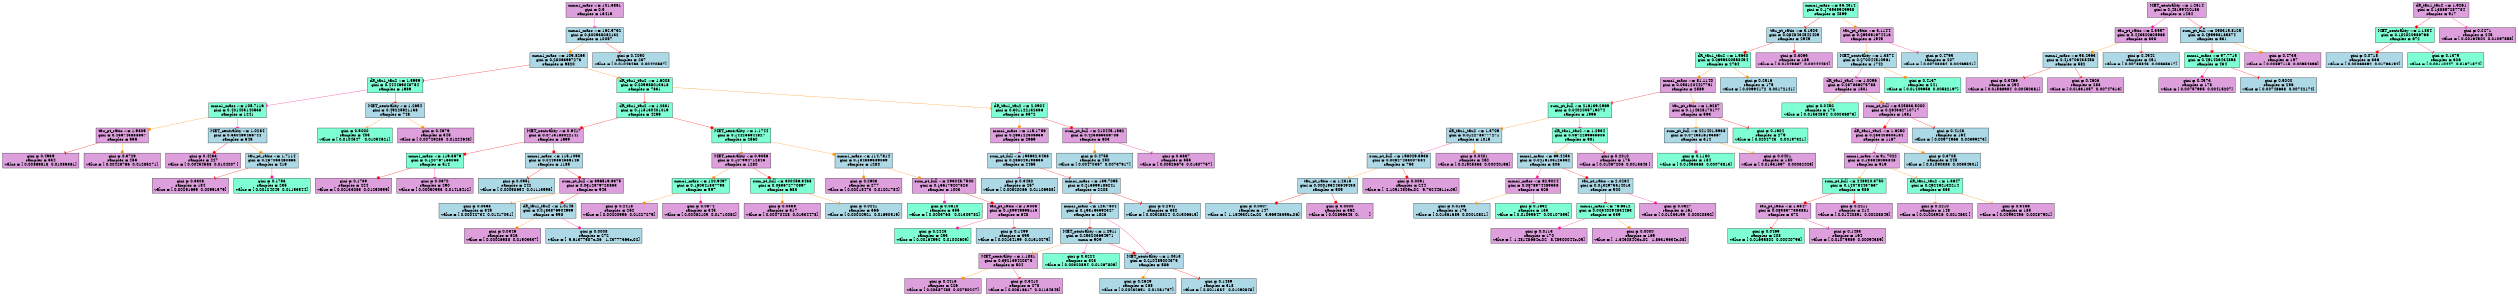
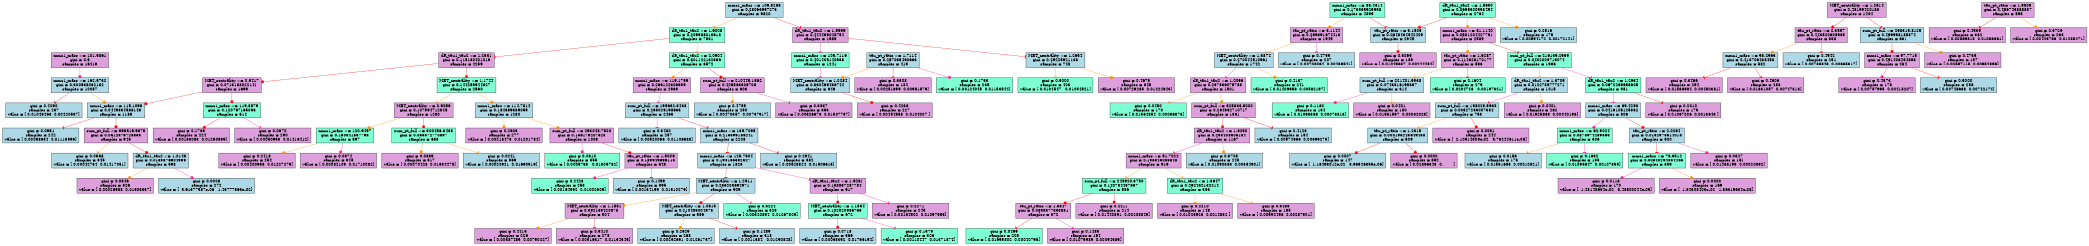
edge "mmc1_mass <= 101.5861 gini = 0.5 samples = 16419" -> "mmc1_mass <= 162.5732 gini = 0.300538032132 samples = 10057": arrowhead tee -> box
edge "MET_centrality <= 1.2614 gini = 0.48199420183 samples = 1464" -> "tau_pt_ratio <= 2.3557 gini = 0.443520605965 samples = 833": color deeppink -> red
edge "mmc1_mass <= 162.5732 gini = 0.300538032132 samples = 10057" -> "mmc1_mass <= 109.8265 gini = 0.28063997273 samples = 9820": now "mmc1_mass <= 162.5732 gini = 0.300538032132 samples = 10057" -> "mmc1_mass <= 115.1098 gini = 0.0449834586146 samples = 1185"
edge "tau_pt_ratio <= 3.1503 gini = 0.0848434542409 samples = 2949" -> "dR_tau1_tau2 <= 1.5630 gini = 0.0695300558494 samples = 2764": reversed
node "mmc1_mass <= 97.7715 gini = 0.491406434898 samples = 434": fillcolor aquamarine -> plum
node "dR_tau1_tau2 <= 1.5959 gini = 0.444469048754 samples = 1989": fillcolor aquamarine -> plum
edge "mmc1_mass <= 81.1140 gini = 0.0581204427791 samples = 2589" -> "tau_pt_ratio <= 1.6287 gini = 0.114328170177 samples = 593": arrowhead tee -> box
node "dR_tau1_tau2 <= 1.2331 gini = 0.115130401019 samples = 4259": fillcolor aquamarine -> plum
edge "mmc1_mass <= 105.7116 gini = 0.401405140538 samples = 1241" -> "tau_pt_ratio <= 1.9809 gini = 0.456743888837 samples = 595": removed
edge "MET_centrality <= 1.0284 gini = 0.330469436744 samples = 646" -> "tau_pt_ratio <= 1.7114 gini = 0.257035460633 samples = 419": reversed
edge "dR_tau1_tau2 <= 1.2934 gini = 0.0672269653605 samples = 981" -> "mmc1_mass <= 69.4253 gini = 0.0416105125832 samples = 806": color darkorange -> deeppink
node "mmc1_mass <= 62.9024 gini = 0.0878974489333 samples = 306": fillcolor plum -> aquamarine
edge "mmc1_mass <= 125.7504 gini = 0.198165592327 samples = 1826" -> "MET_centrality <= 1.0313 gini = 0.210485004375 samples = 586": now "mmc1_mass <= 125.7504 gini = 0.198165592327 samples = 1826" -> "dR_tau1_tau2 <= 1.9261 gini = 0.138857287784 samples = 917"
node "MET_centrality <= 1.2911 gini = 0.253203694971 mmc = 909": label "MET_centrality <= 1.2911 gini = 0.253203694971 mmc = 909" -> "MET_centrality <= 1.2911 gini = 0.253203694971 samples = 909"
